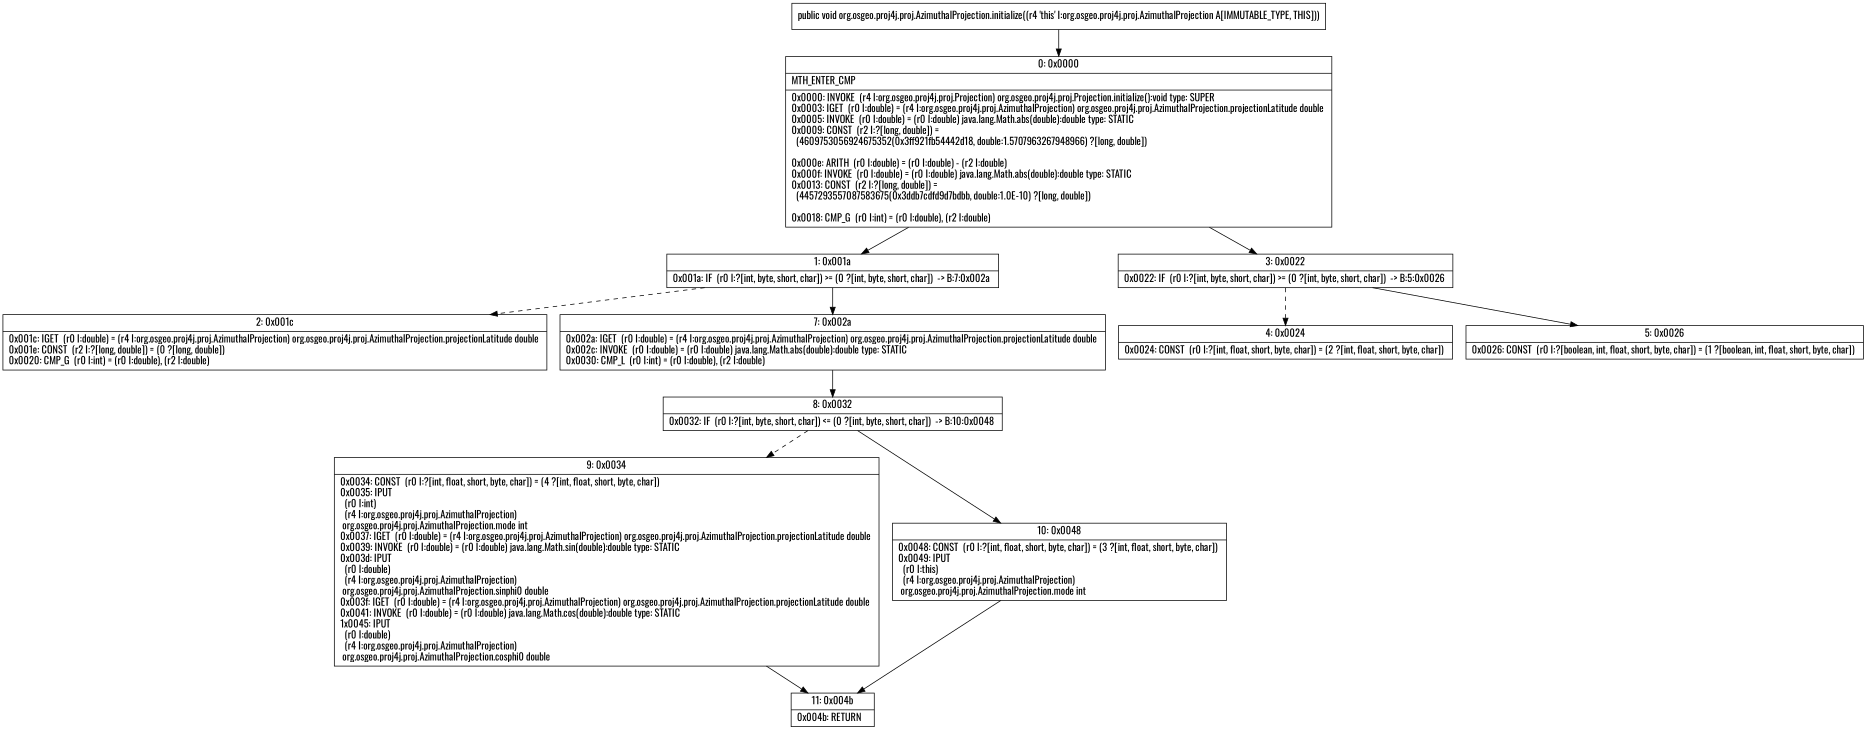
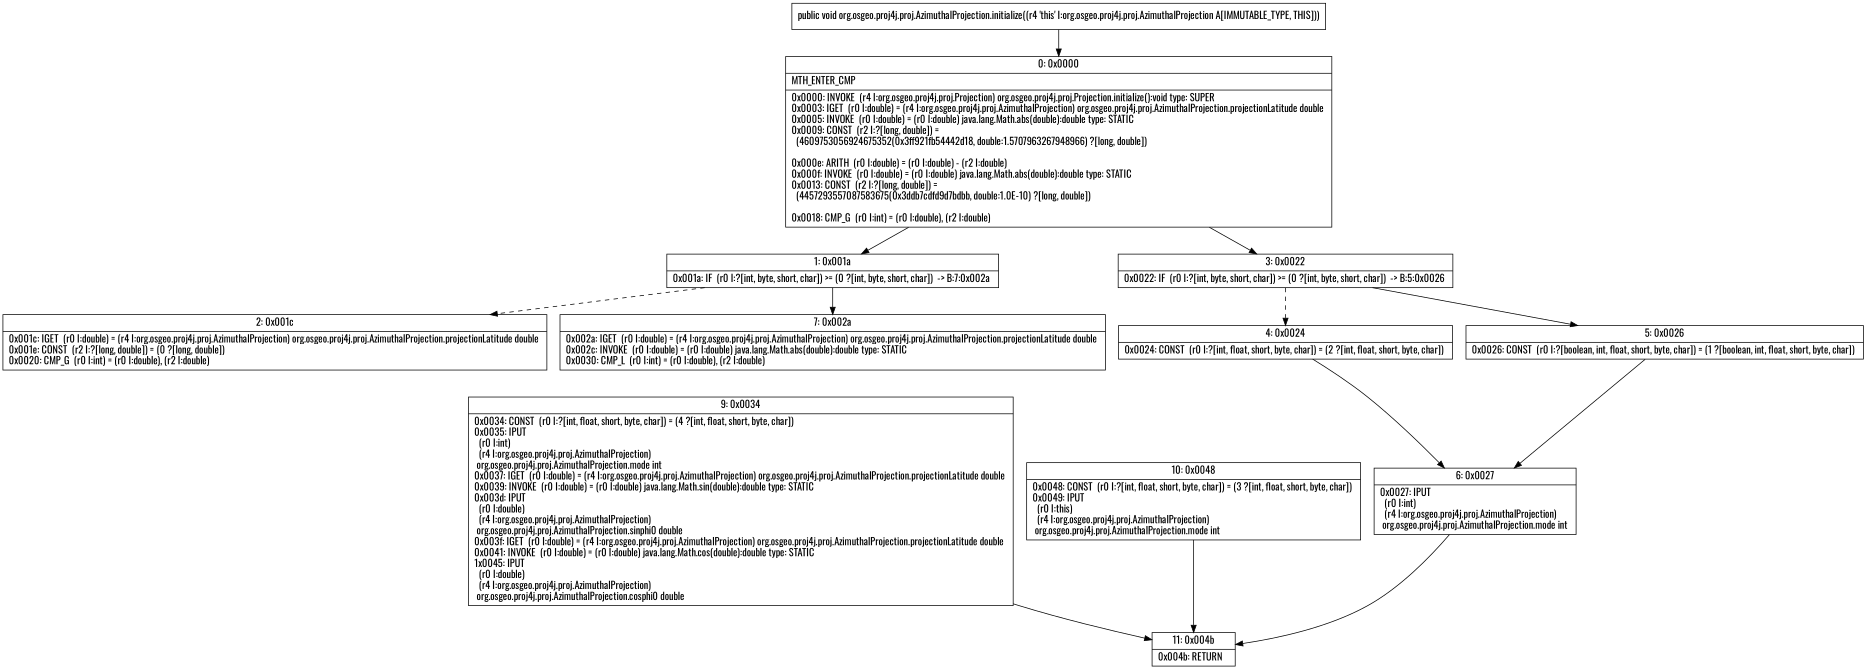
node "8: 0x0032": removed
node "6: 0x0027": added
